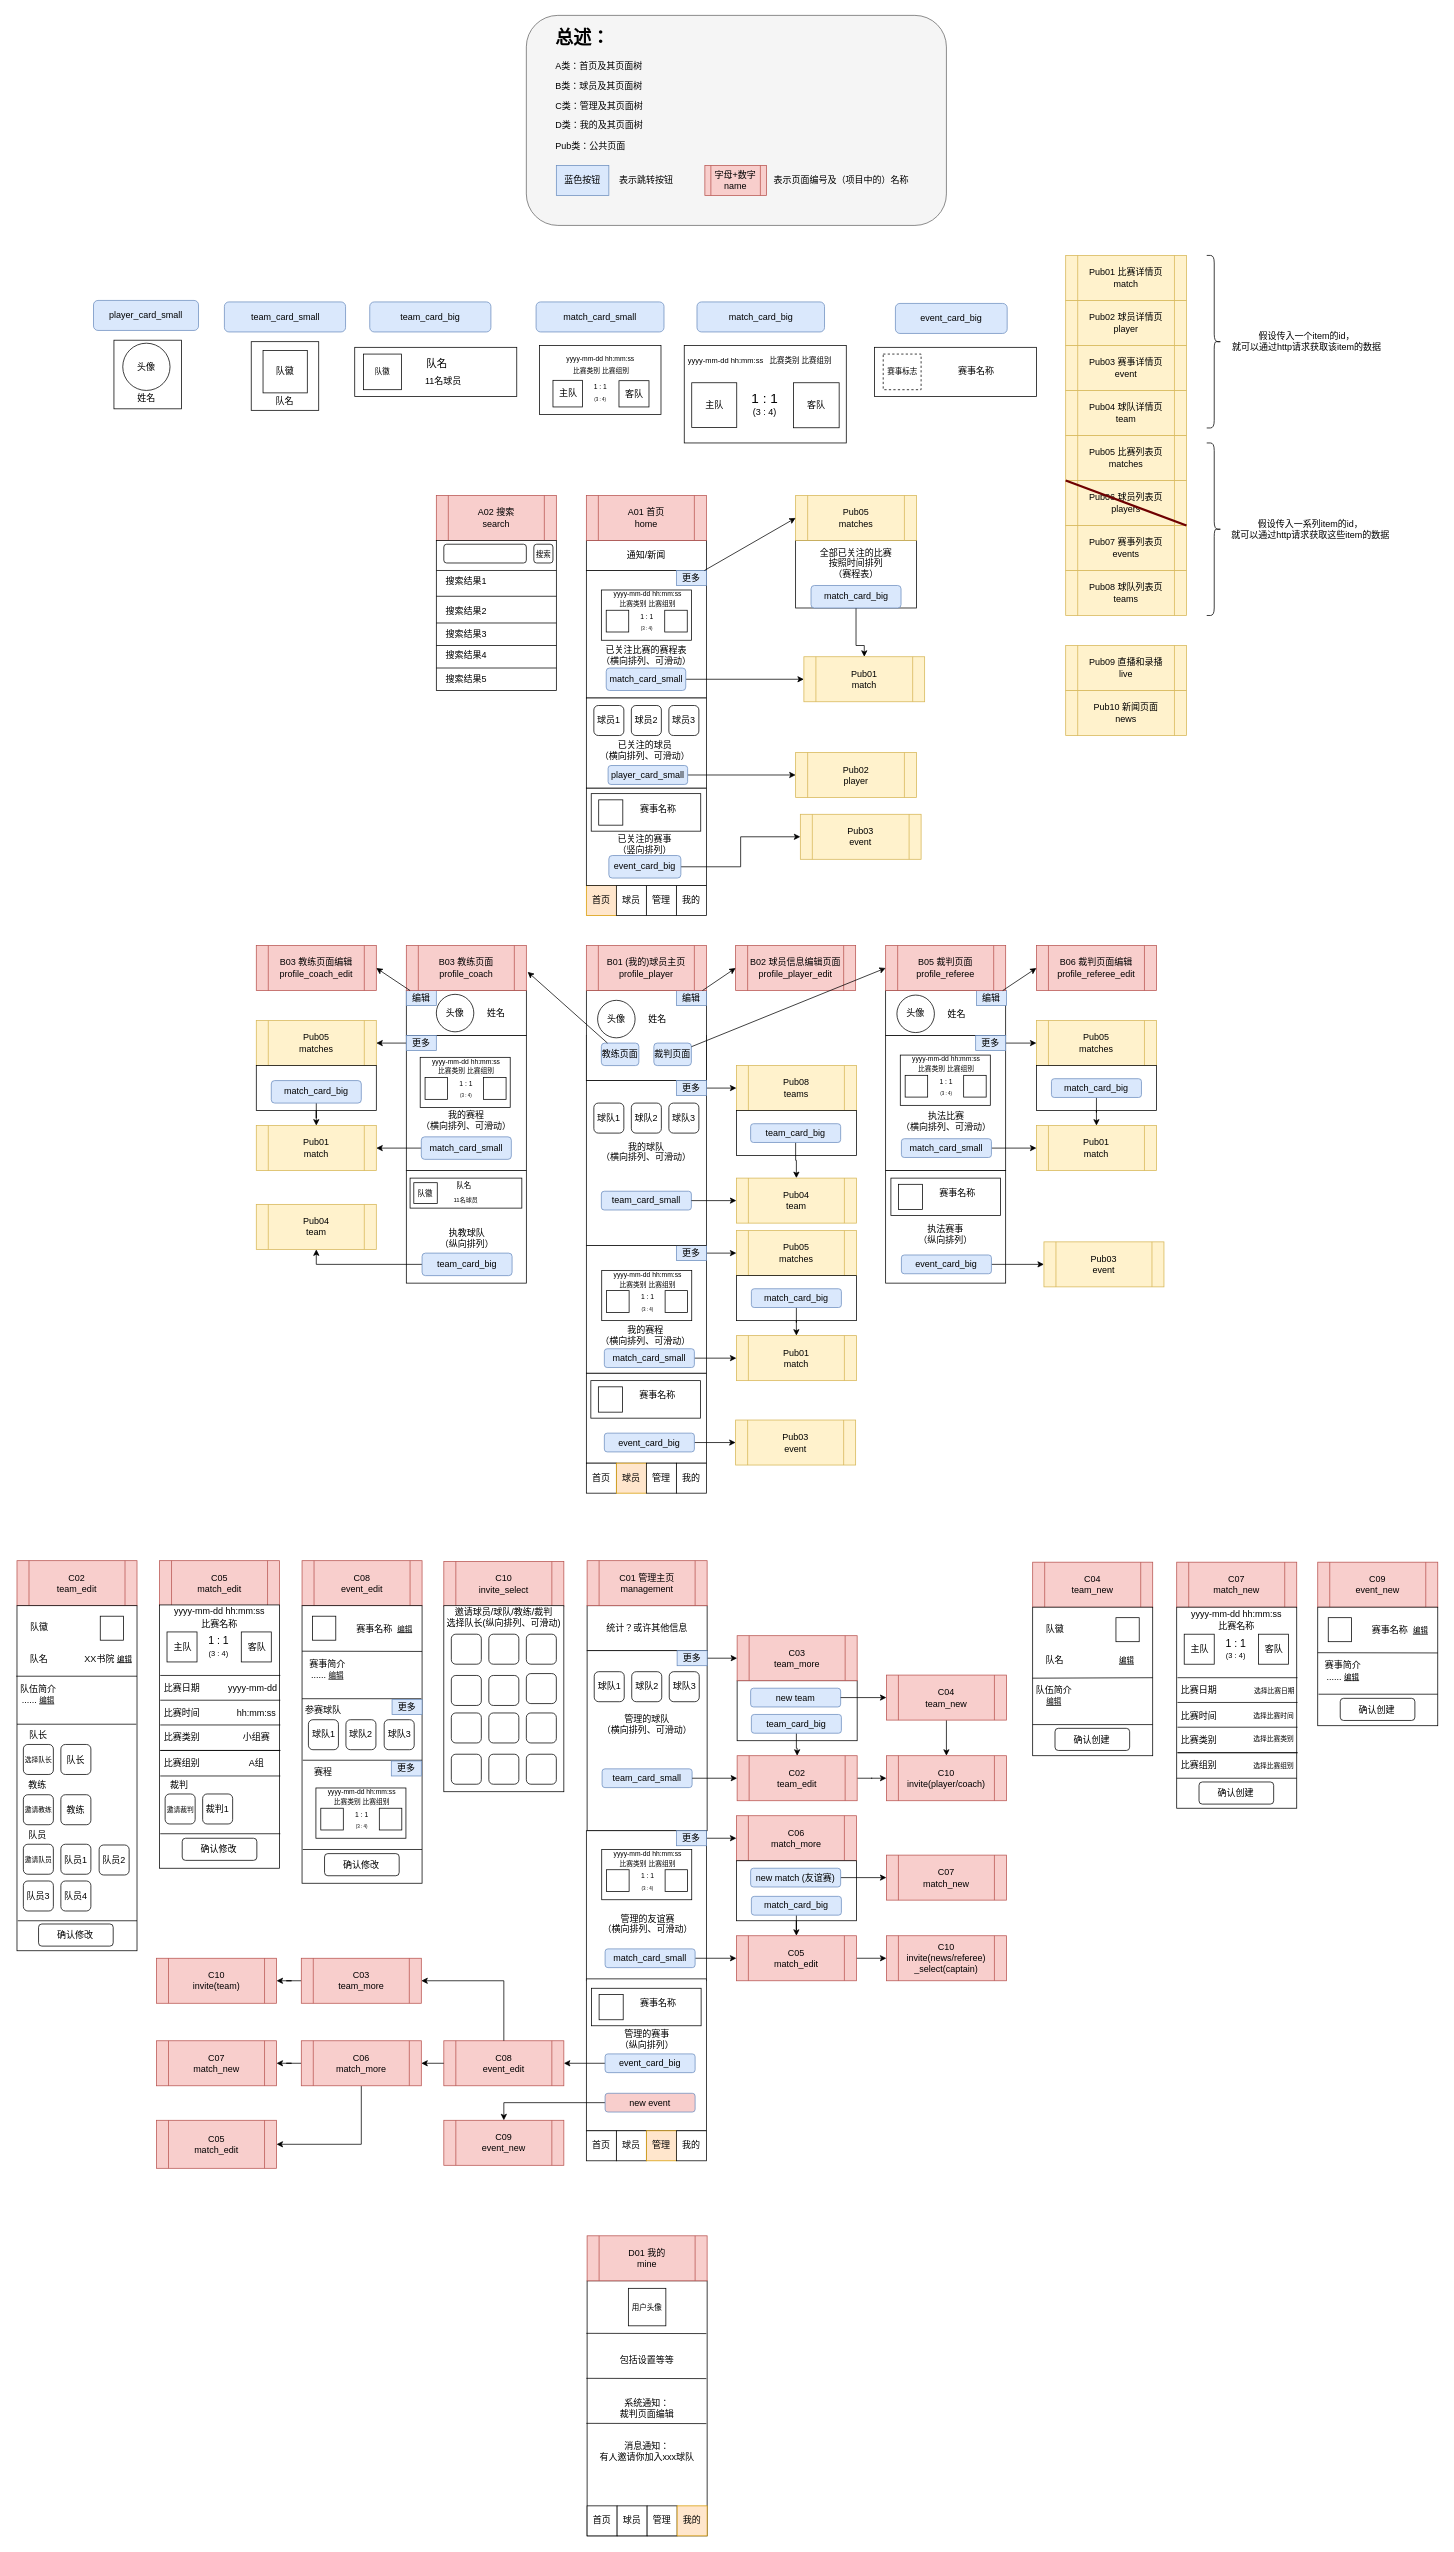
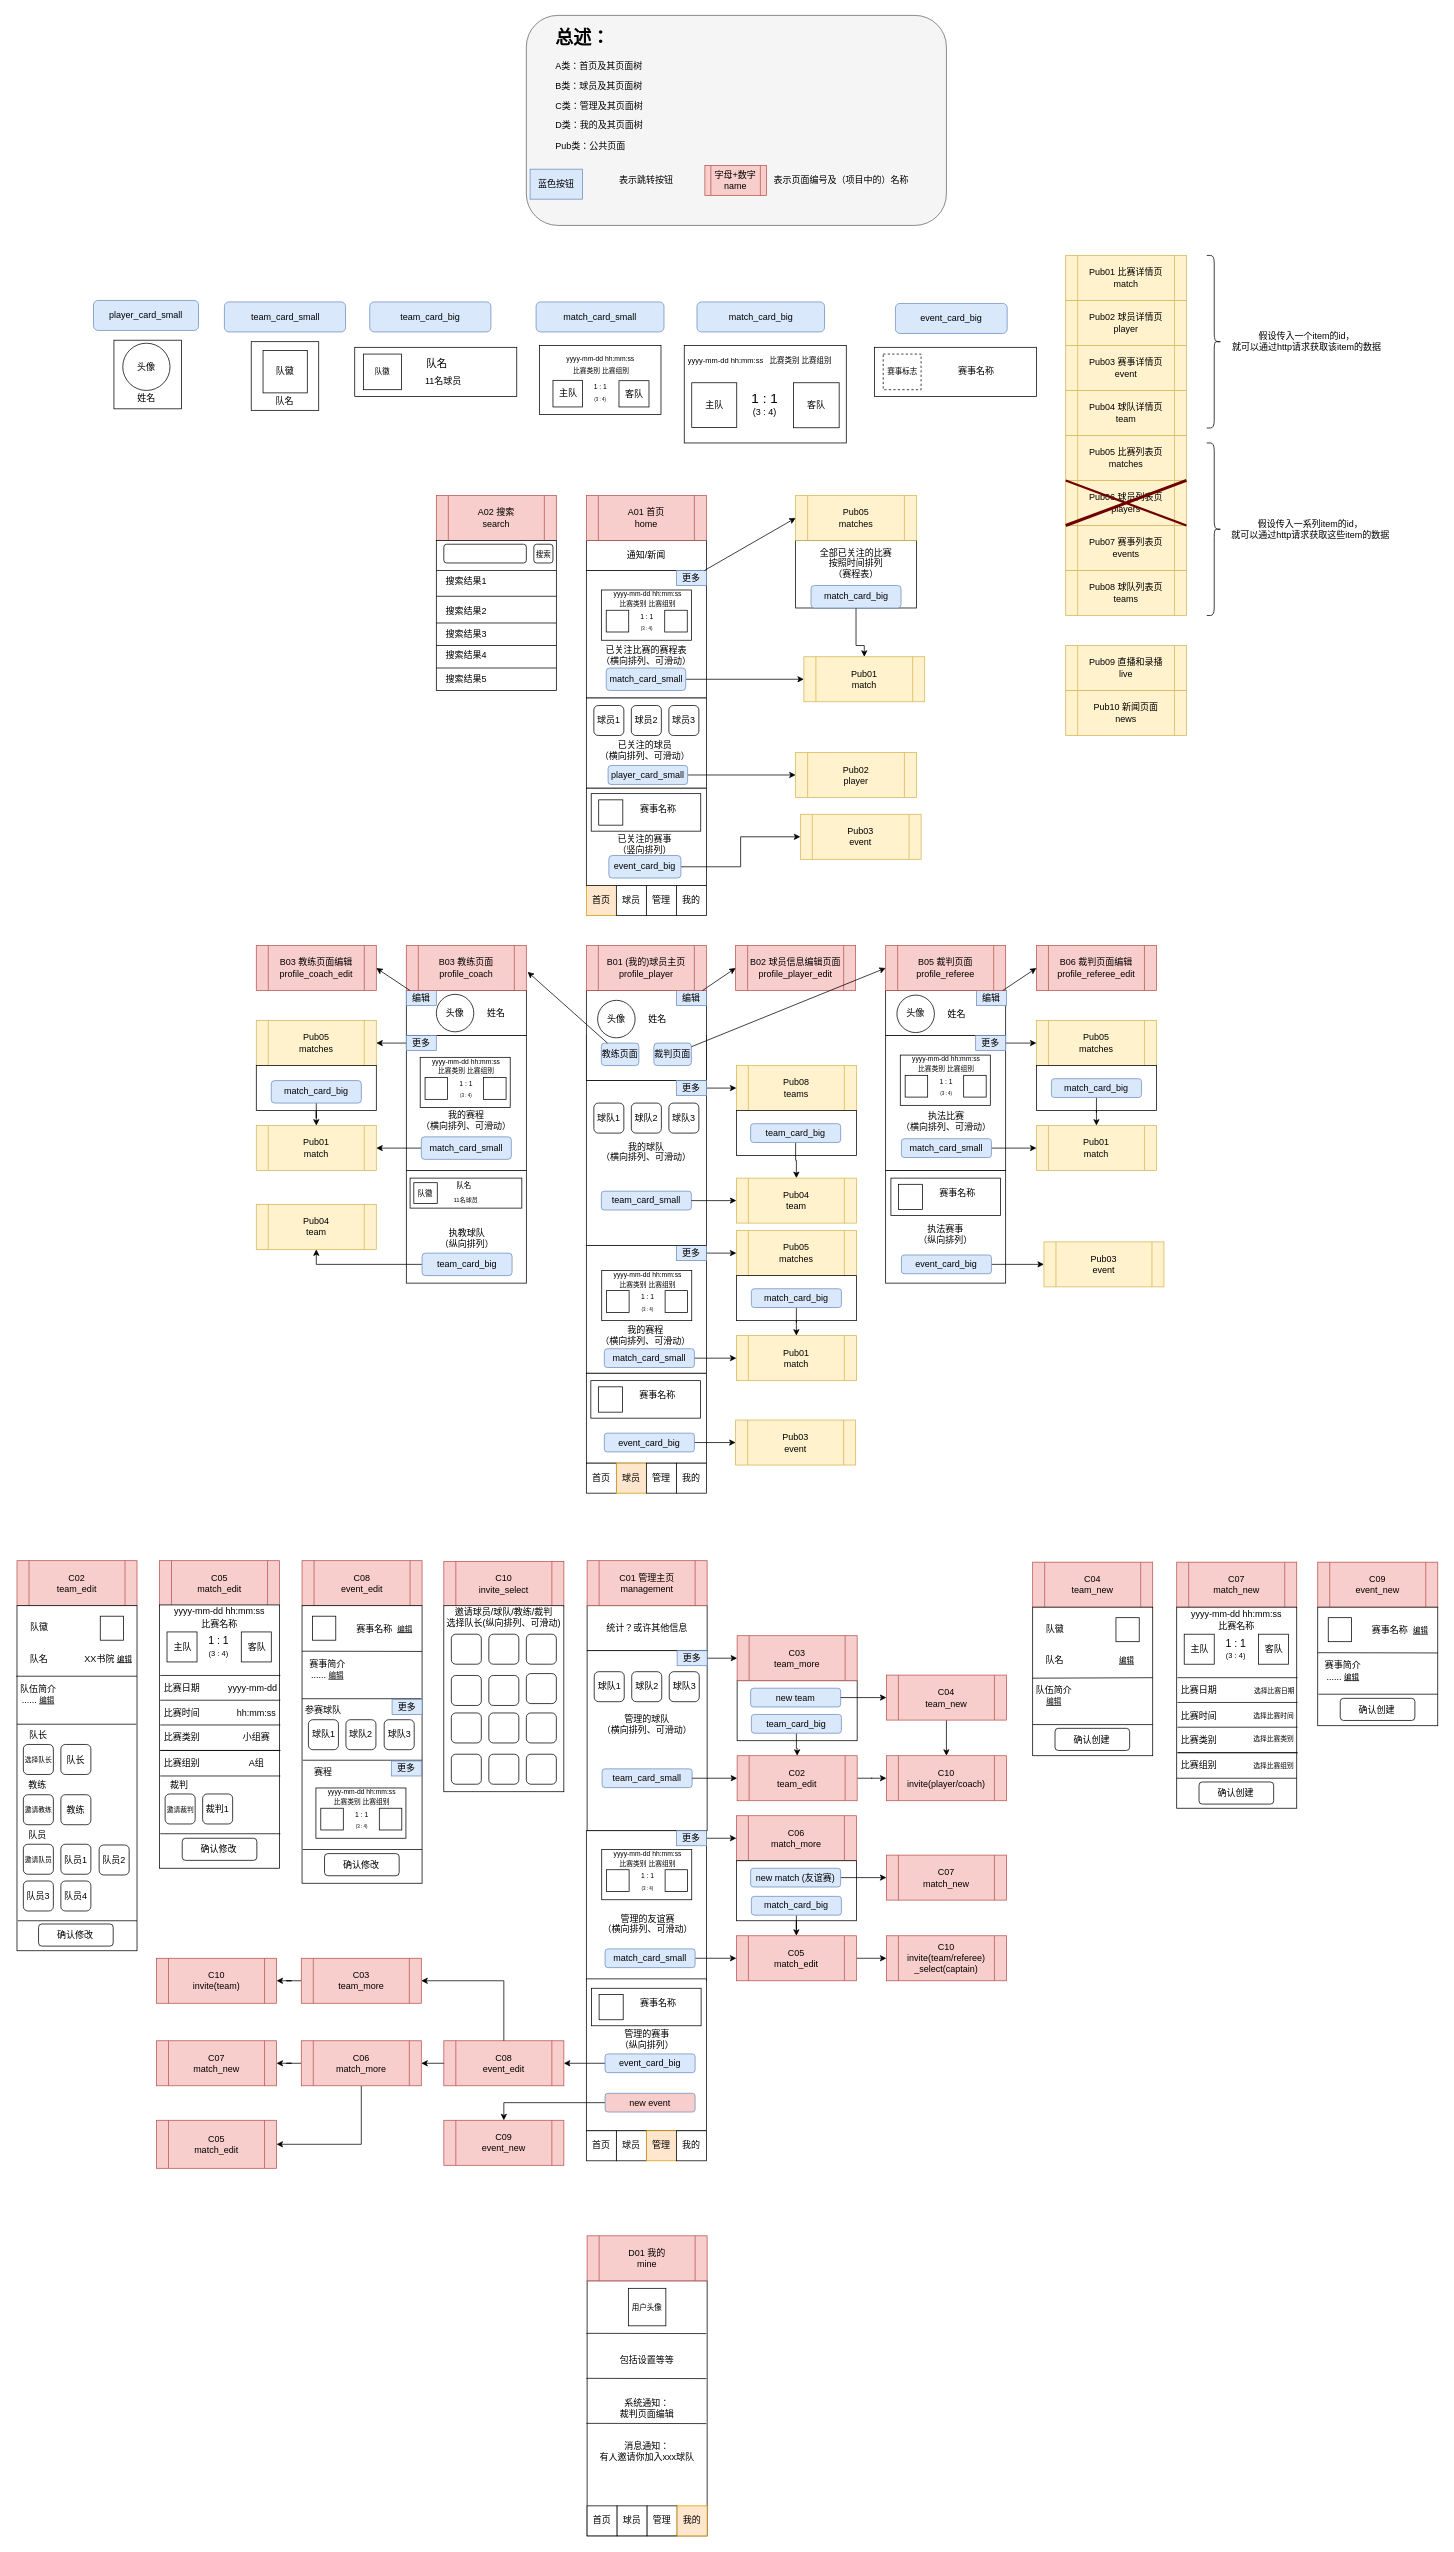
node "蓝色按钮": moved (582, 180) -> (556, 184)
edge "Pub06 球员列表页 players" -- "Pub07 赛事列表页 events": added
node "C10 invite(news/referee) _select(captain)": label "C10 invite(news/referee) _select(captain)" -> "C10 invite(team/referee) _select(captain)"
